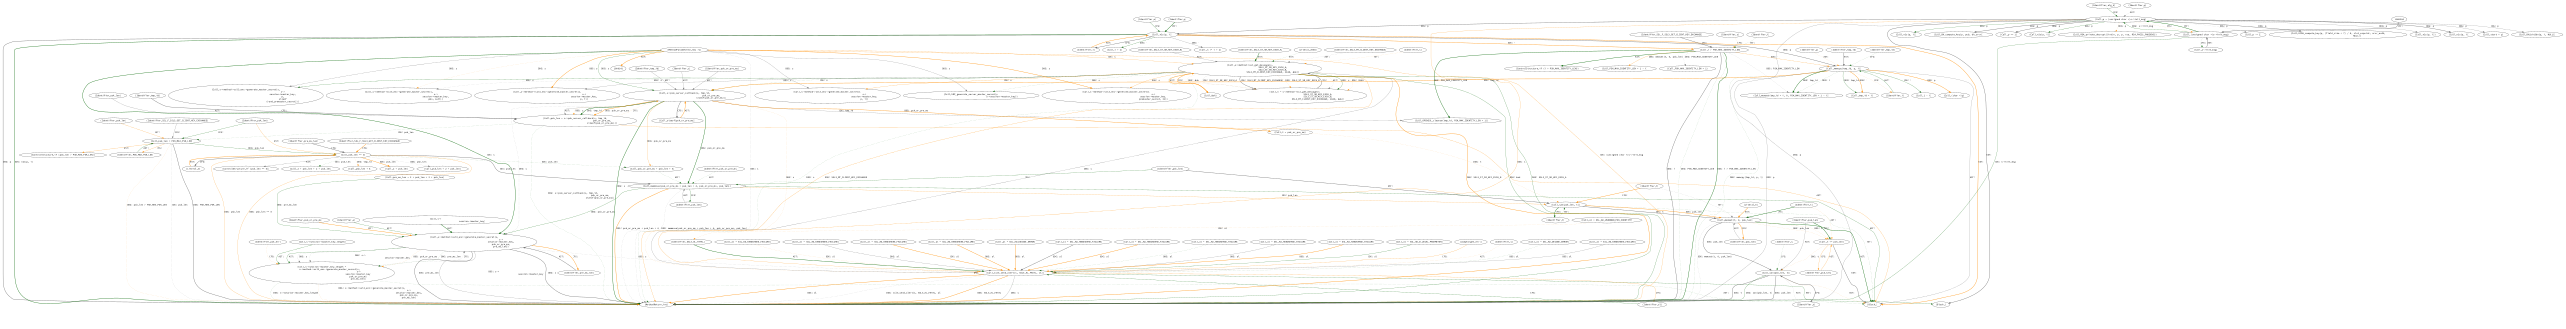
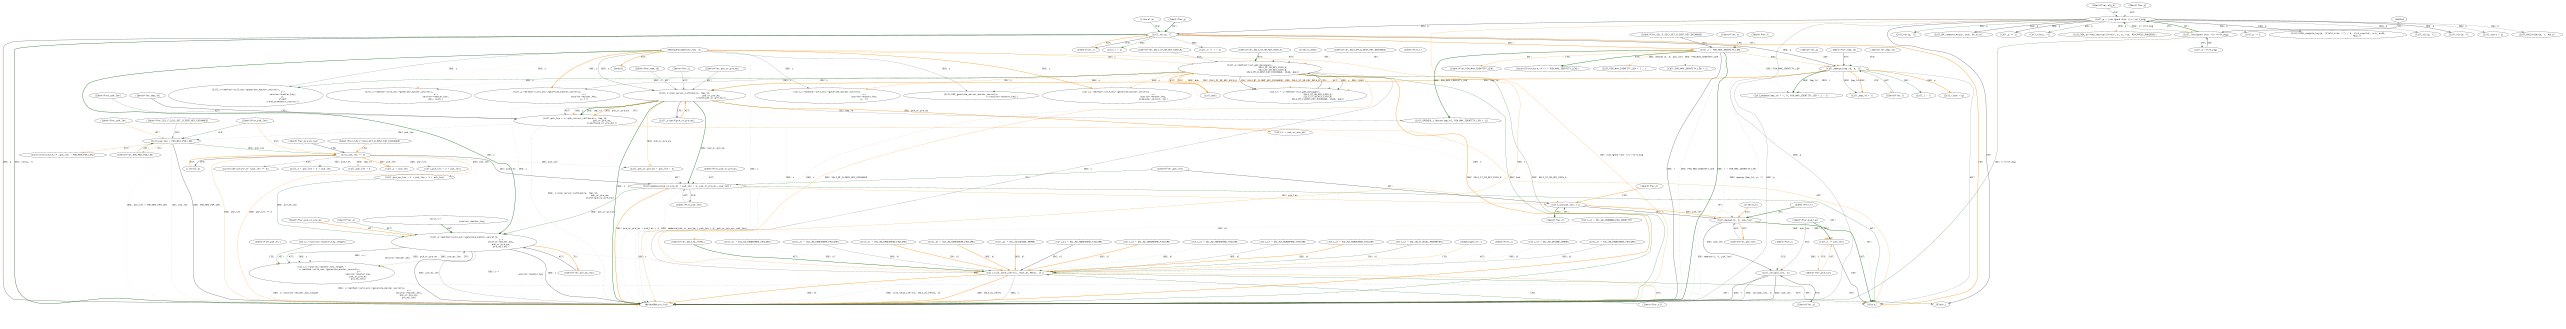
node "(Identifier,n)": label "(Identifier,n)" -> "(Literal,n)"
node "(Identifier,PSK_MAX_IDENTITY_LEN)": added
edge "(Call,psk_len == 0)" -> "(Call,pre_ms_len = 2 + psk_len + 2 + psk_len)": added, label "DDG: psk_len"
